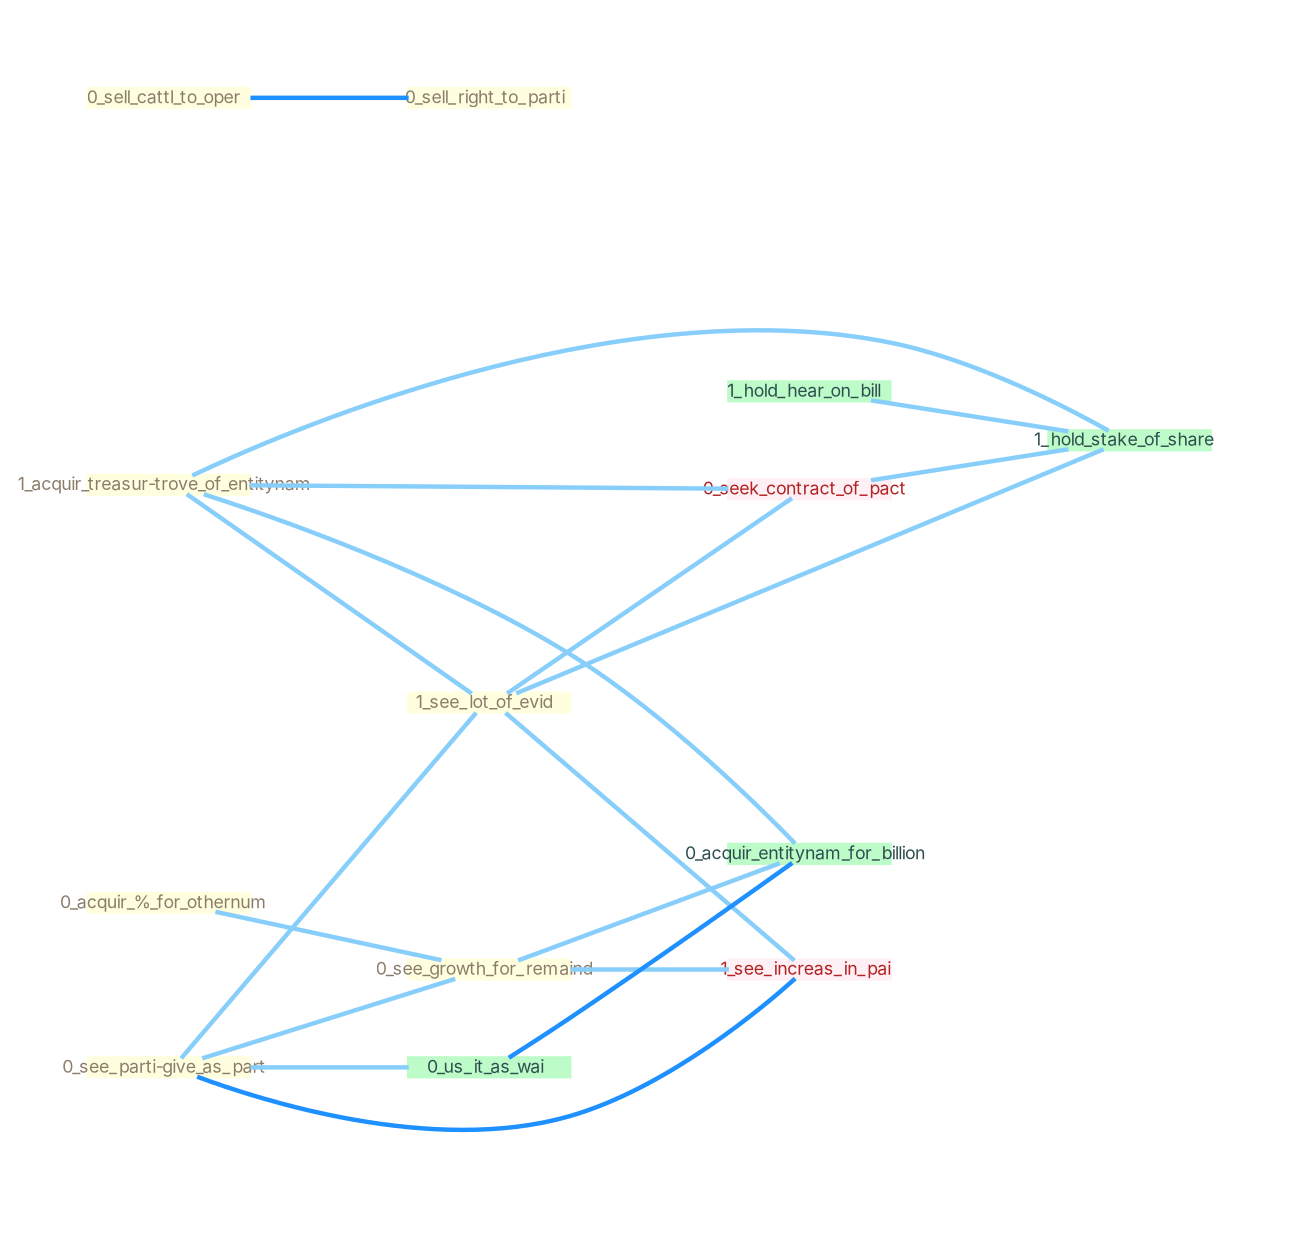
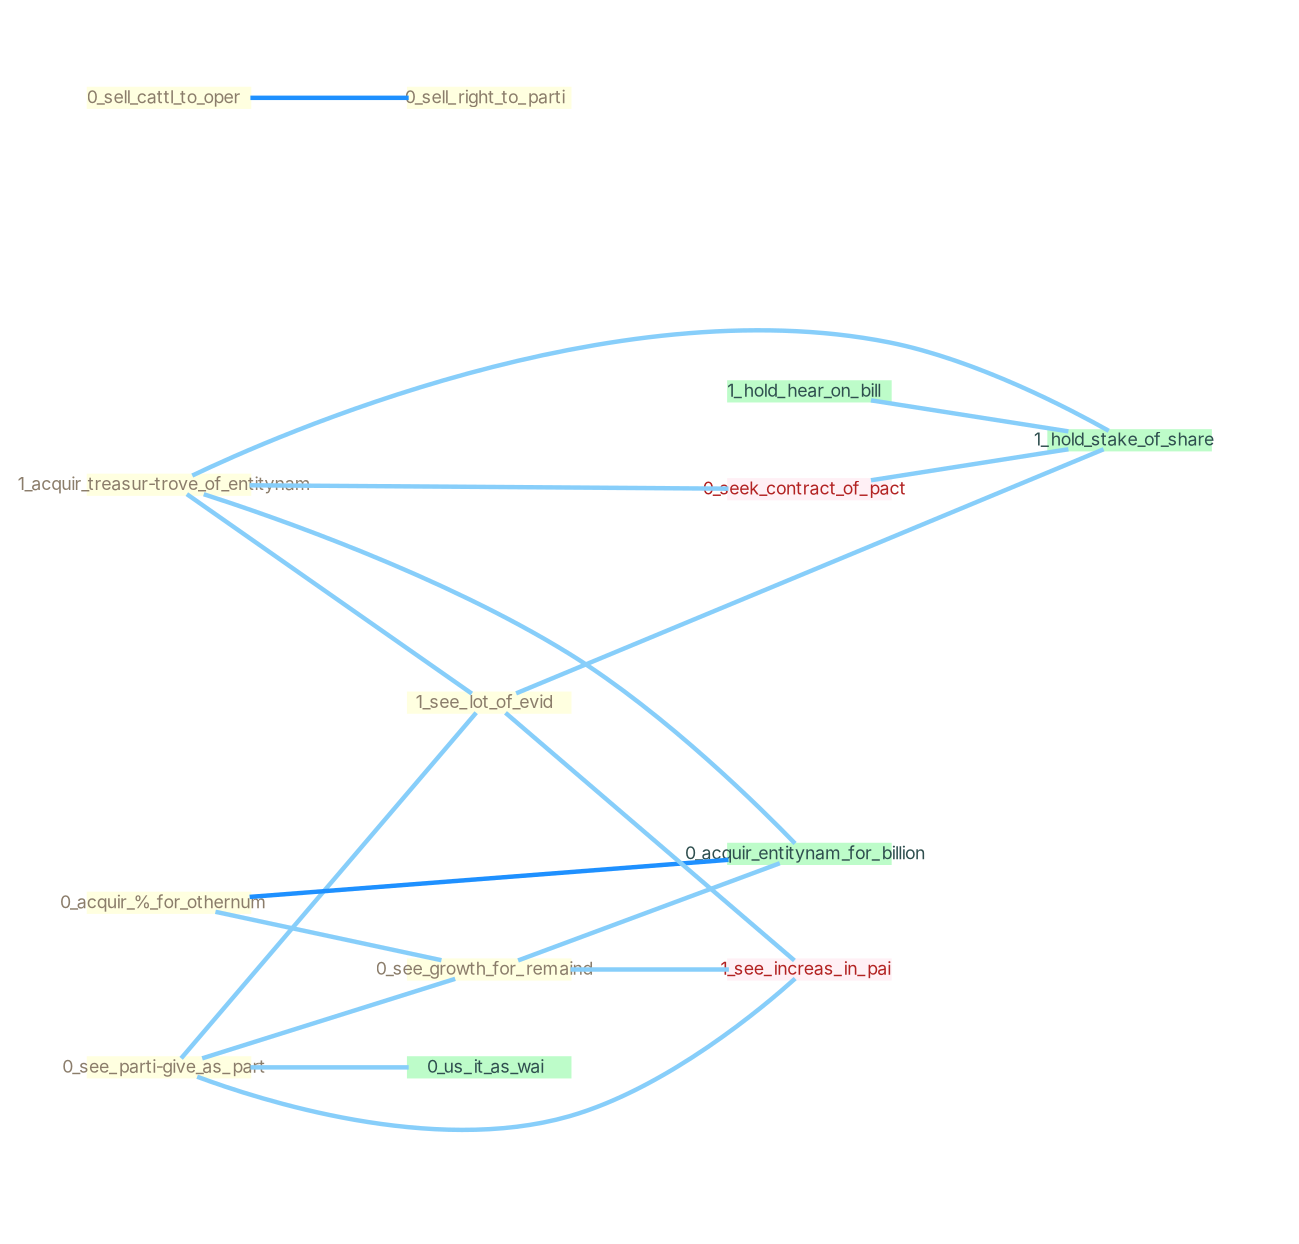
edge "0_seek_contract_of_pact" -- "1_see_lot_of_evid": removed
edge "0_acquir_entitynam_for_billion" -- "0_us_it_as_wai": now "0_acquir_entitynam_for_billion" -- "0_acquir_%_for_othernum"
edge "1_see_increas_in_pai" -- "0_see_parti-give_as_part": color #1e90ff -> #87cefa
